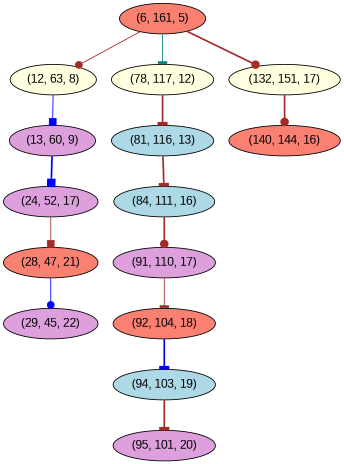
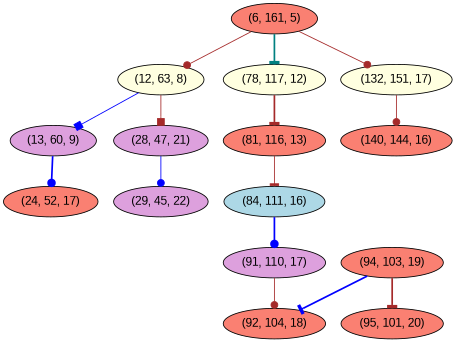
edge "(6, 161, 5)" -> "(78, 117, 12)": style solid -> bold
edge "(6, 161, 5)" -> "(132, 151, 17)": style bold -> solid
edge "(132, 151, 17)" -> "(140, 144, 16)": style bold -> solid
node "(81, 116, 13)": fillcolor lightblue -> salmon
edge "(13, 60, 9)" -> "(24, 52, 17)": arrowhead box -> dot
edge "(81, 116, 13)" -> "(84, 111, 16)": style bold -> solid
node "(24, 52, 17)": fillcolor plum -> salmon
edge "(24, 52, 17)" -> "(28, 47, 21)": now "(12, 63, 8)" -> "(28, 47, 21)"
edge "(84, 111, 16)" -> "(91, 110, 17)": color brown -> blue
node "(28, 47, 21)": fillcolor salmon -> plum
edge "(91, 110, 17)" -> "(92, 104, 18)": arrowhead tee -> dot
edge "(92, 104, 18)" -> "(94, 103, 19)": reversed
node "(94, 103, 19)": fillcolor lightblue -> salmon
node "(95, 101, 20)": fillcolor plum -> salmon
